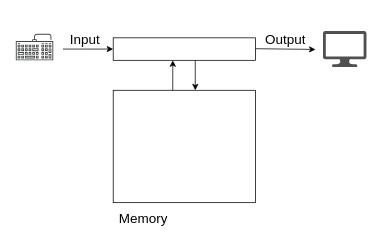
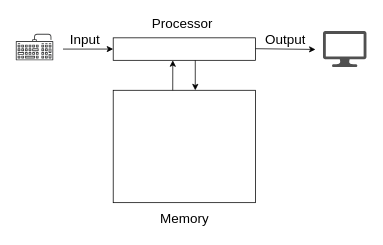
node "Processor": added
node "Memory": moved (143, 220) -> (184, 220)
